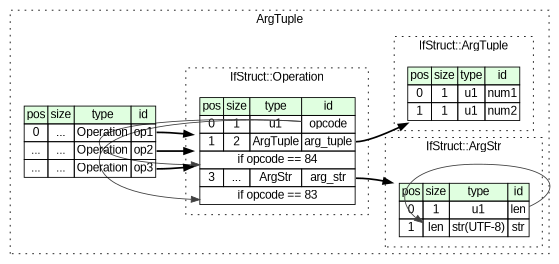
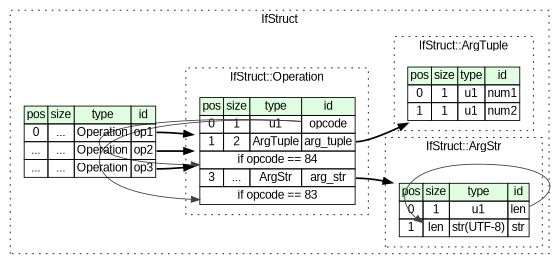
cluster "ArgTuple": label "ArgTuple" -> "IfStruct"
